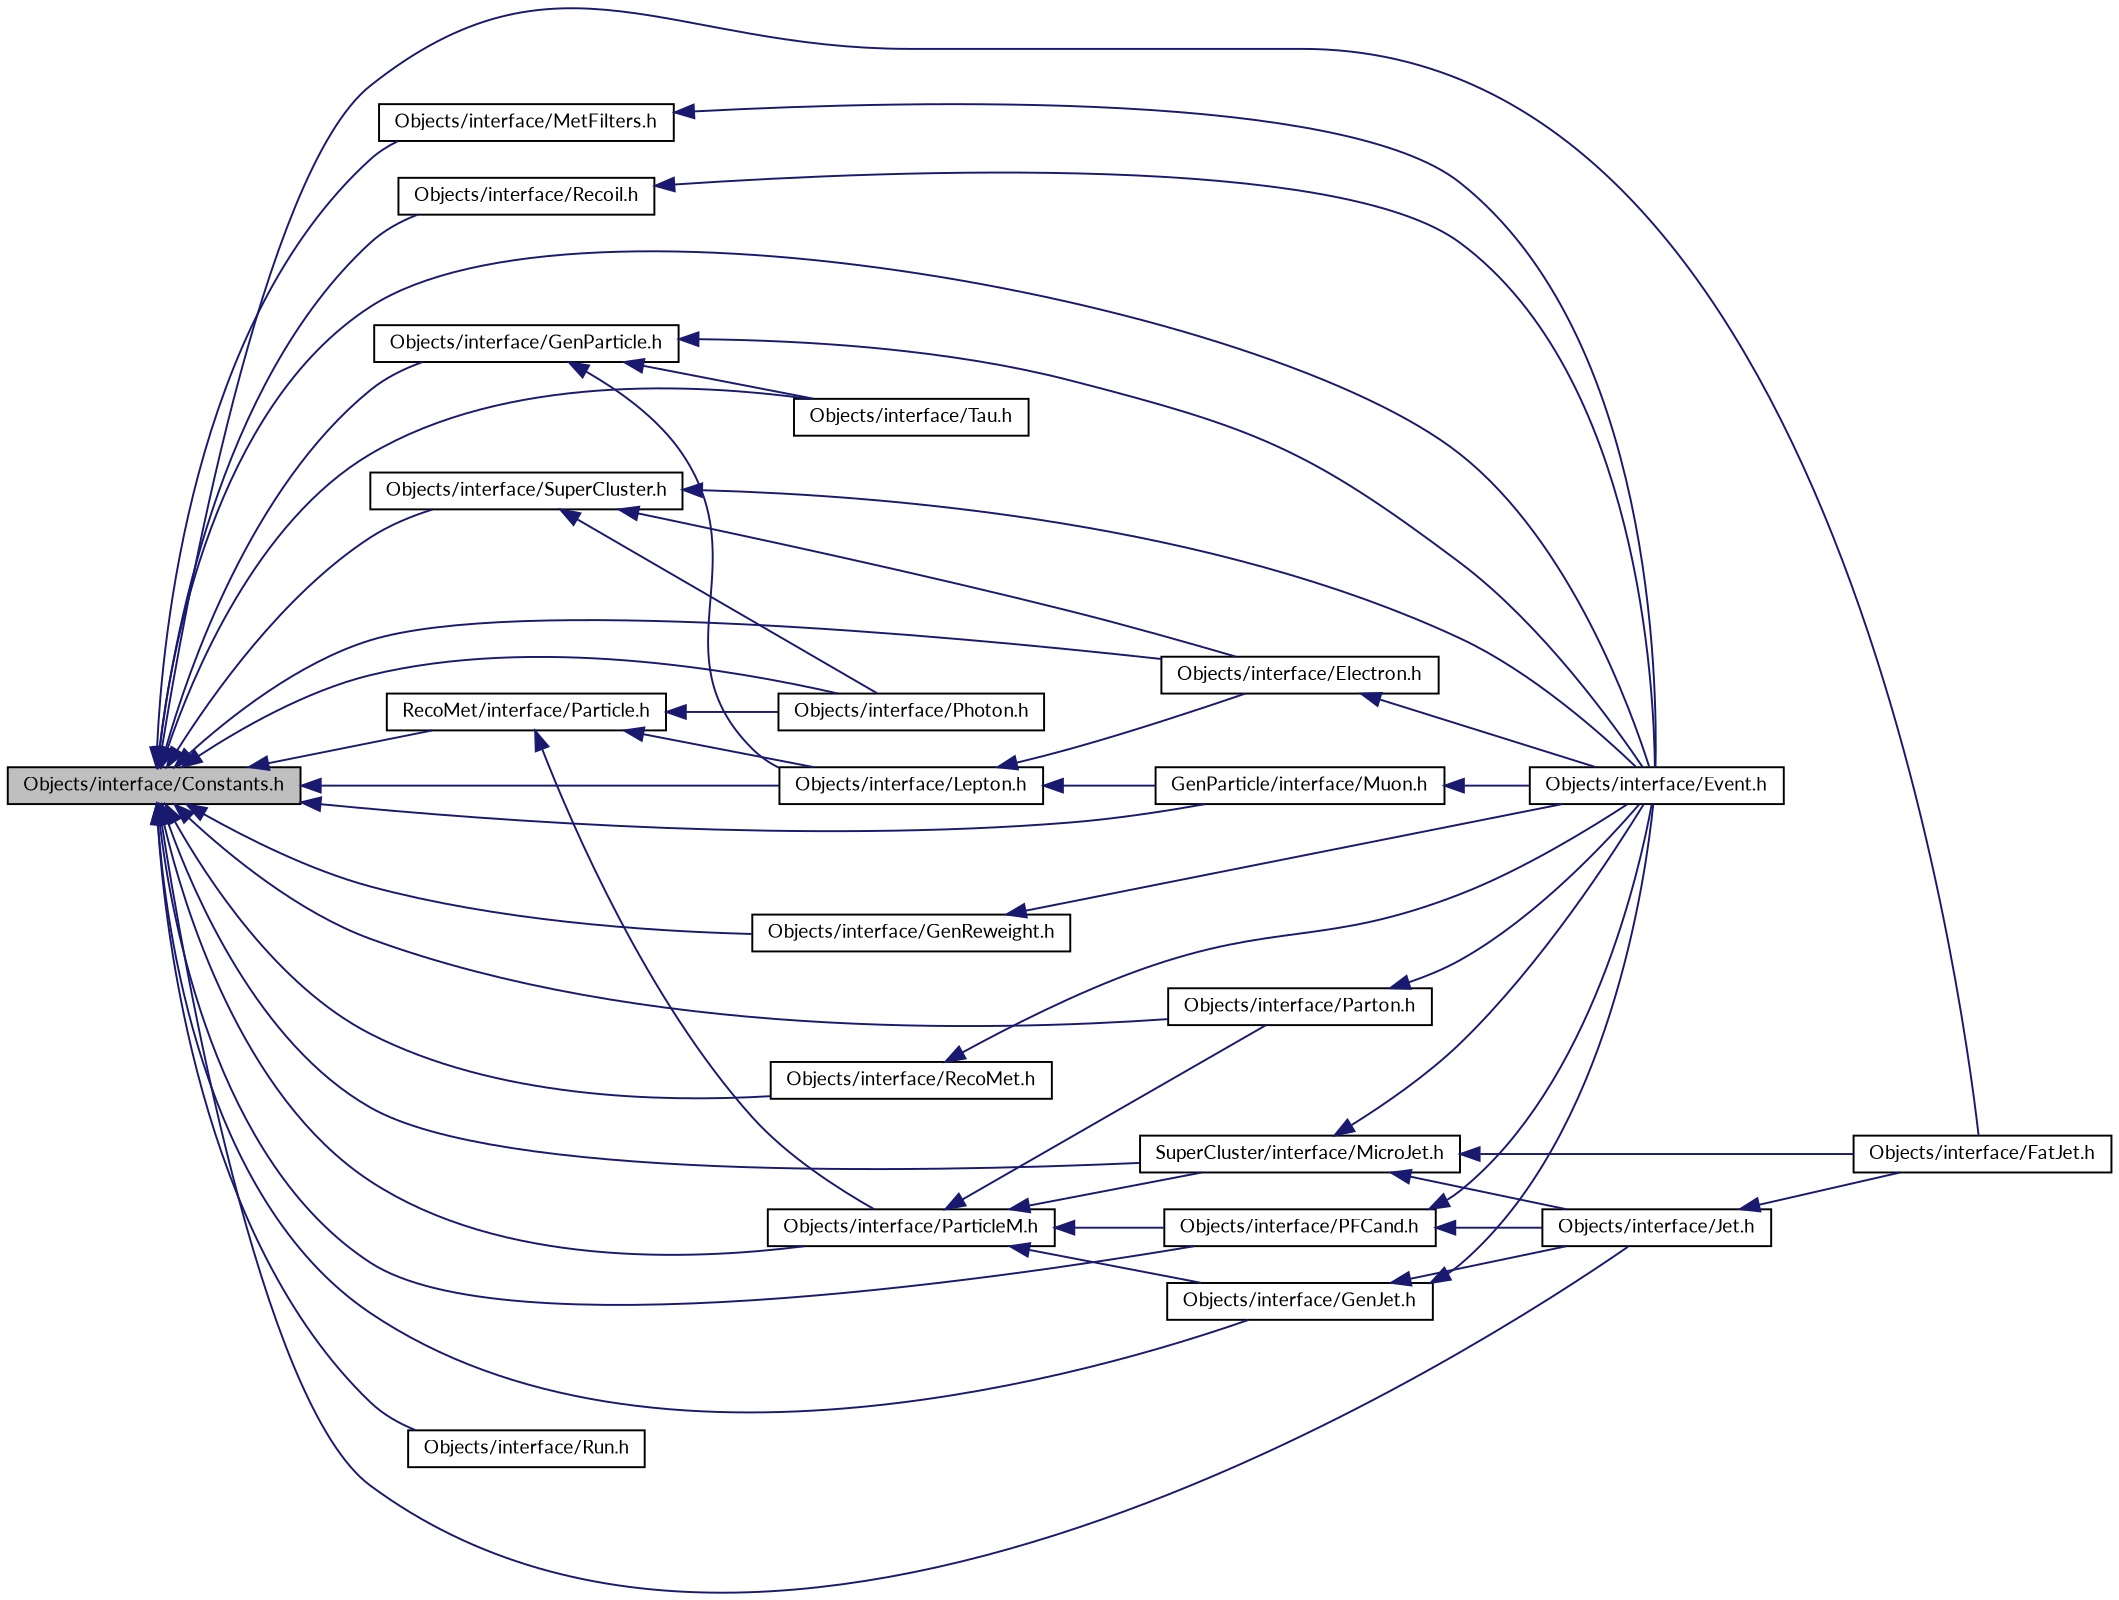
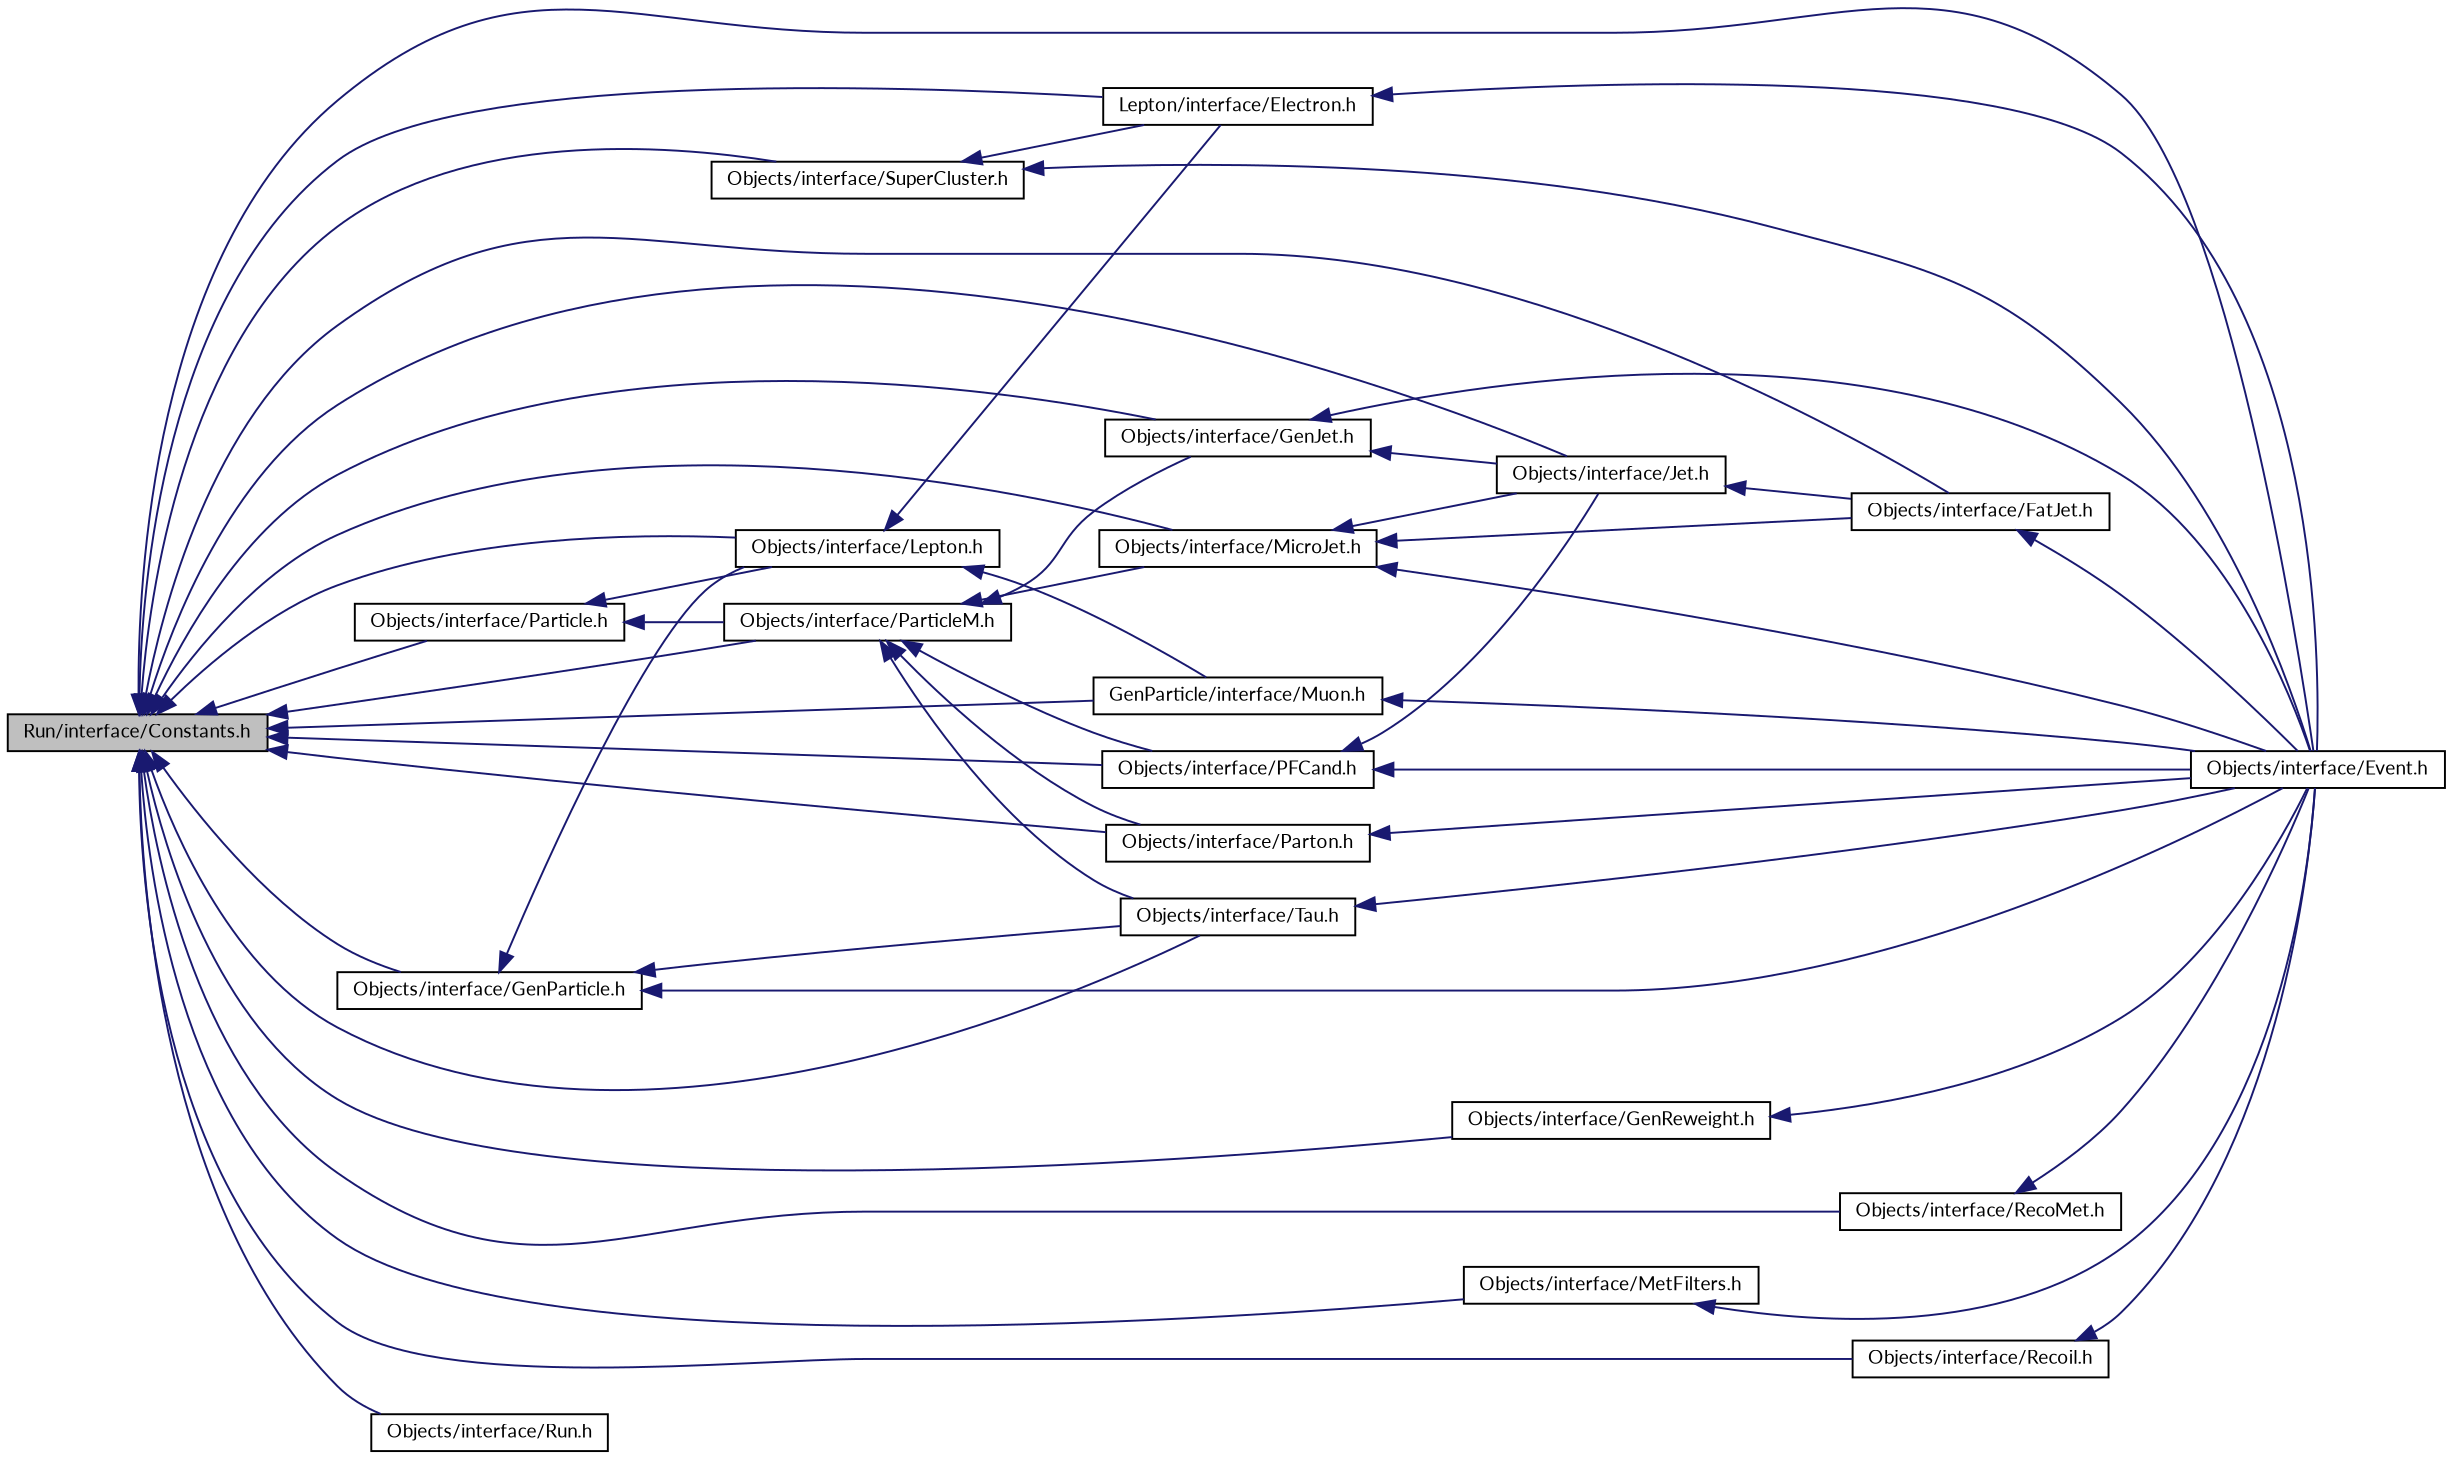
edge "Objects/interface/Event.h" -> "Objects/interface/FatJet.h": added
node "Objects/interface/Electron.h": label "Objects/interface/Electron.h" -> "Lepton/interface/Electron.h"
node "RecoMet/interface/Particle.h": label "RecoMet/interface/Particle.h" -> "Objects/interface/Particle.h"
node "Objects/interface/Photon.h": removed
node "Objects/interface/Constants.h": label "Objects/interface/Constants.h" -> "Run/interface/Constants.h"
edge "Objects/interface/Tau.h" -> "Objects/interface/ParticleM.h": added
edge "Objects/interface/Event.h" -> "Objects/interface/Tau.h": added
node "SuperCluster/interface/MicroJet.h": label "SuperCluster/interface/MicroJet.h" -> "Objects/interface/MicroJet.h"
